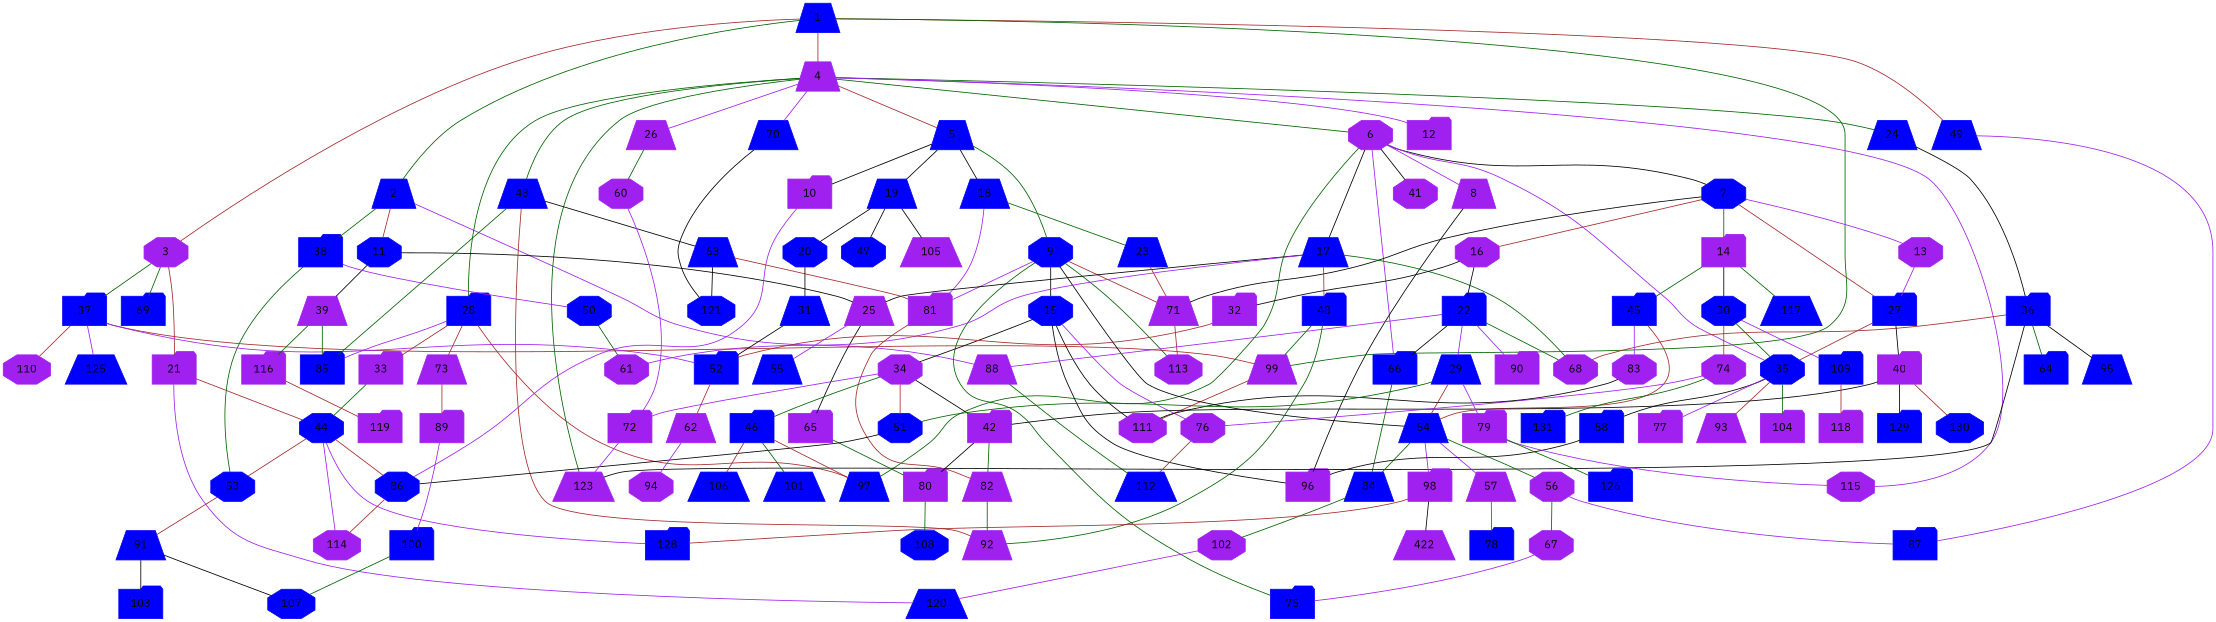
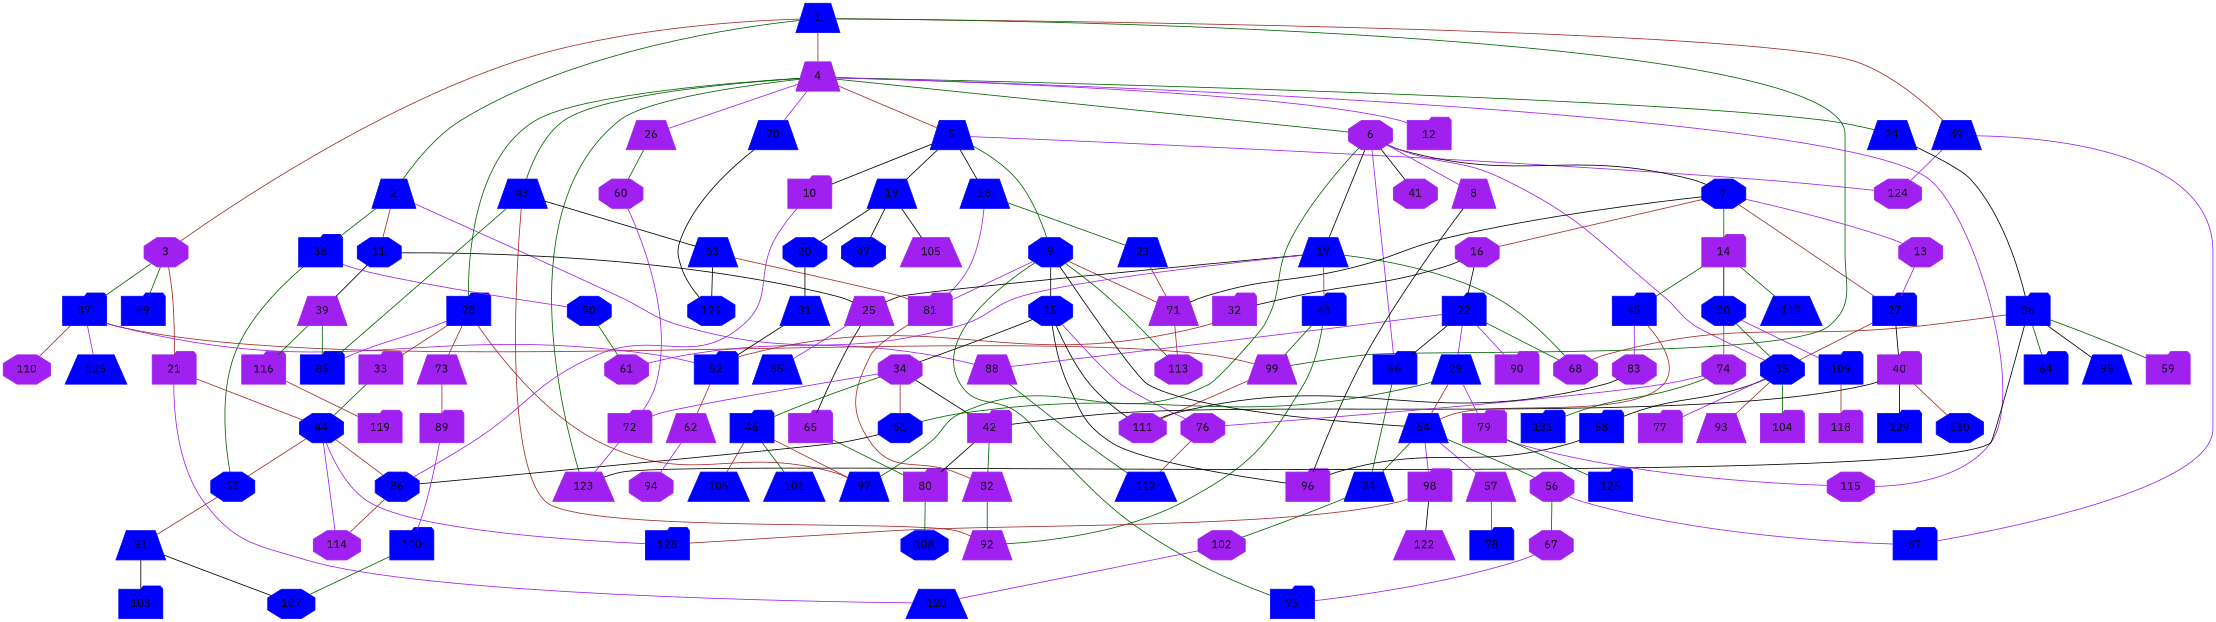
node "124": added
node "59": added
node "422": label "422" -> "122"
